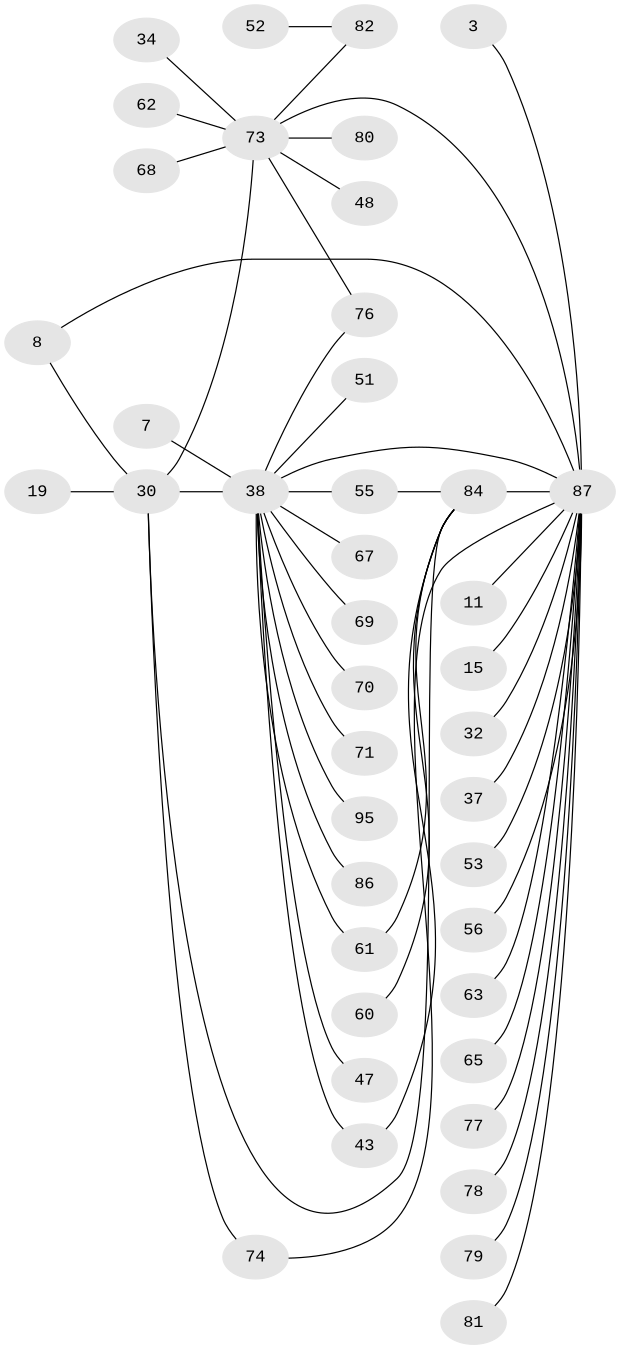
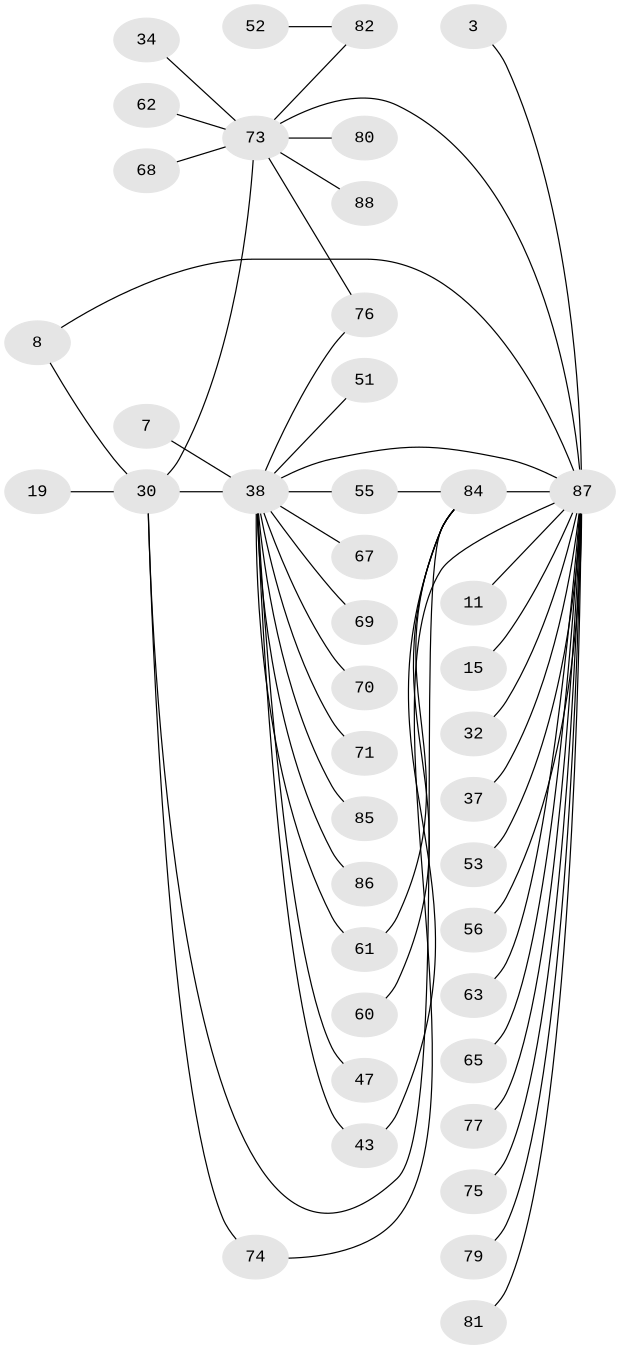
node "48": label "48" -> "88"
node "95": label "95" -> "85"
node "78": label "78" -> "75"
